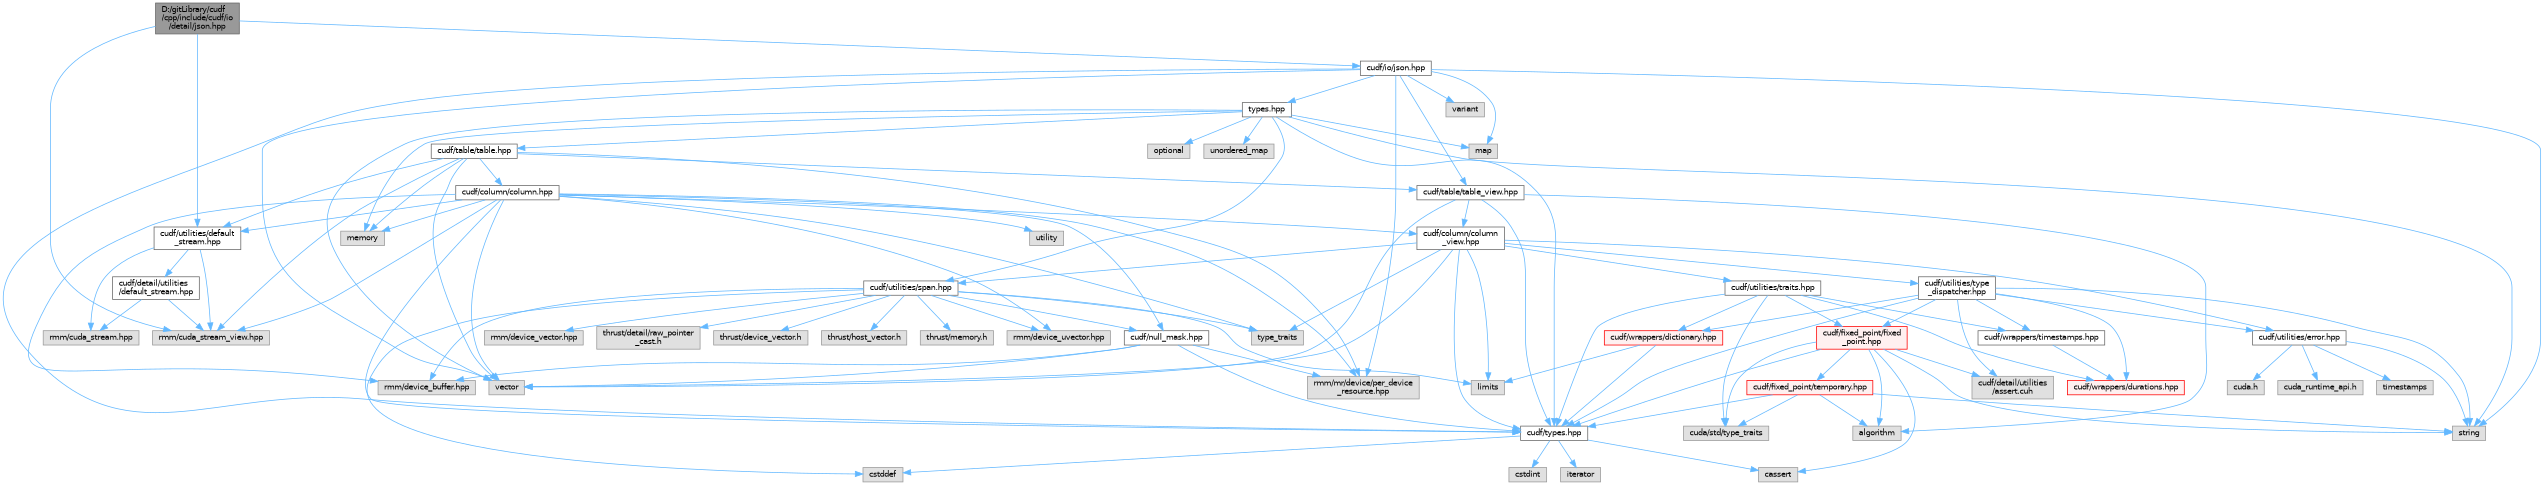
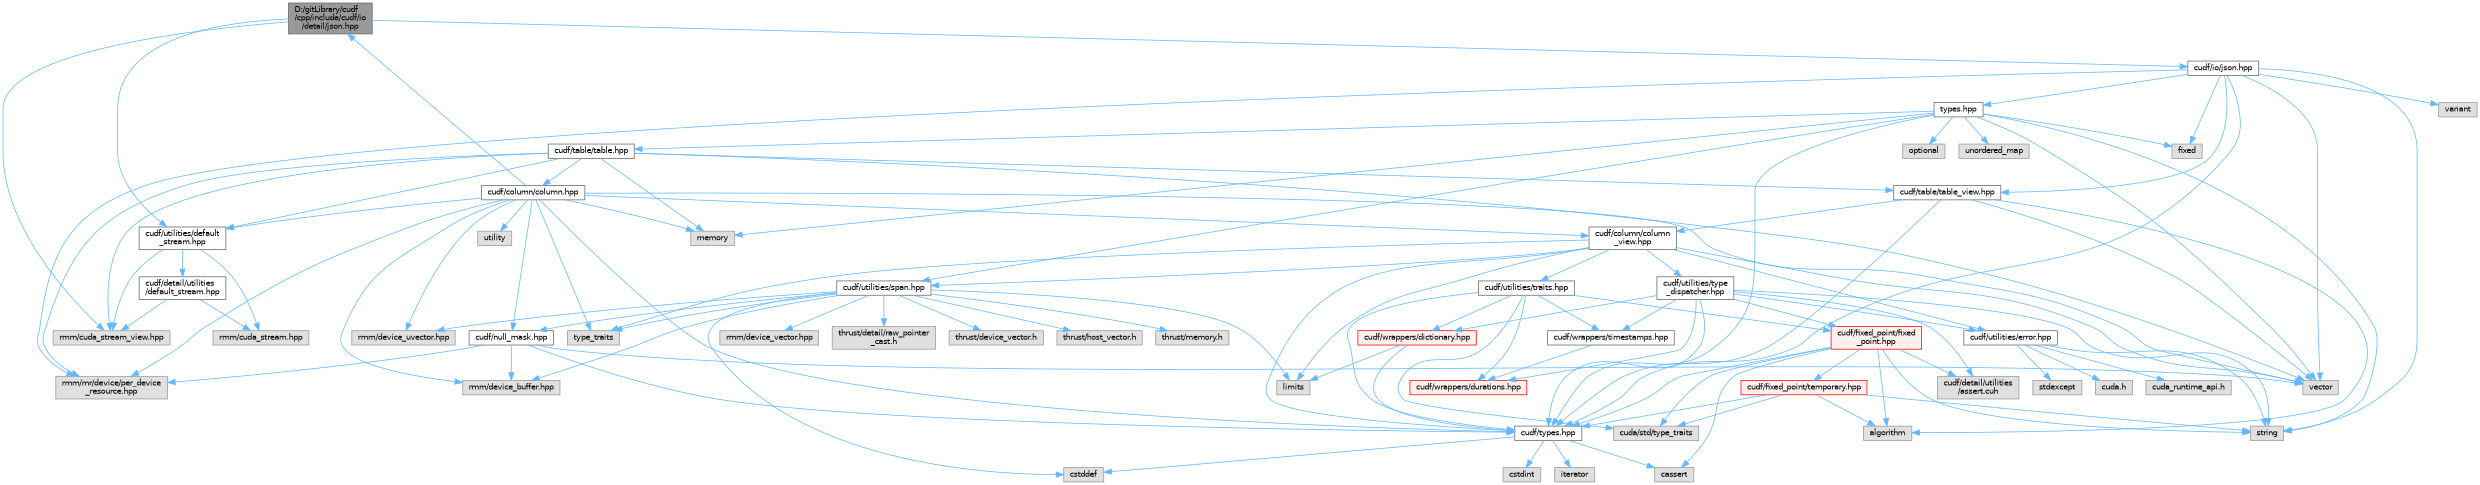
node "map": label "map" -> "fixed"
edge "cudf/column/column.hpp" -> "rmm/cuda_stream_view.hpp": now "cudf/column/column.hpp" -> "D:/gitLibrary/cudf /cpp/include/cudf/io /detail/json.hpp"
node "timestamps": label "timestamps" -> "stdexcept"
